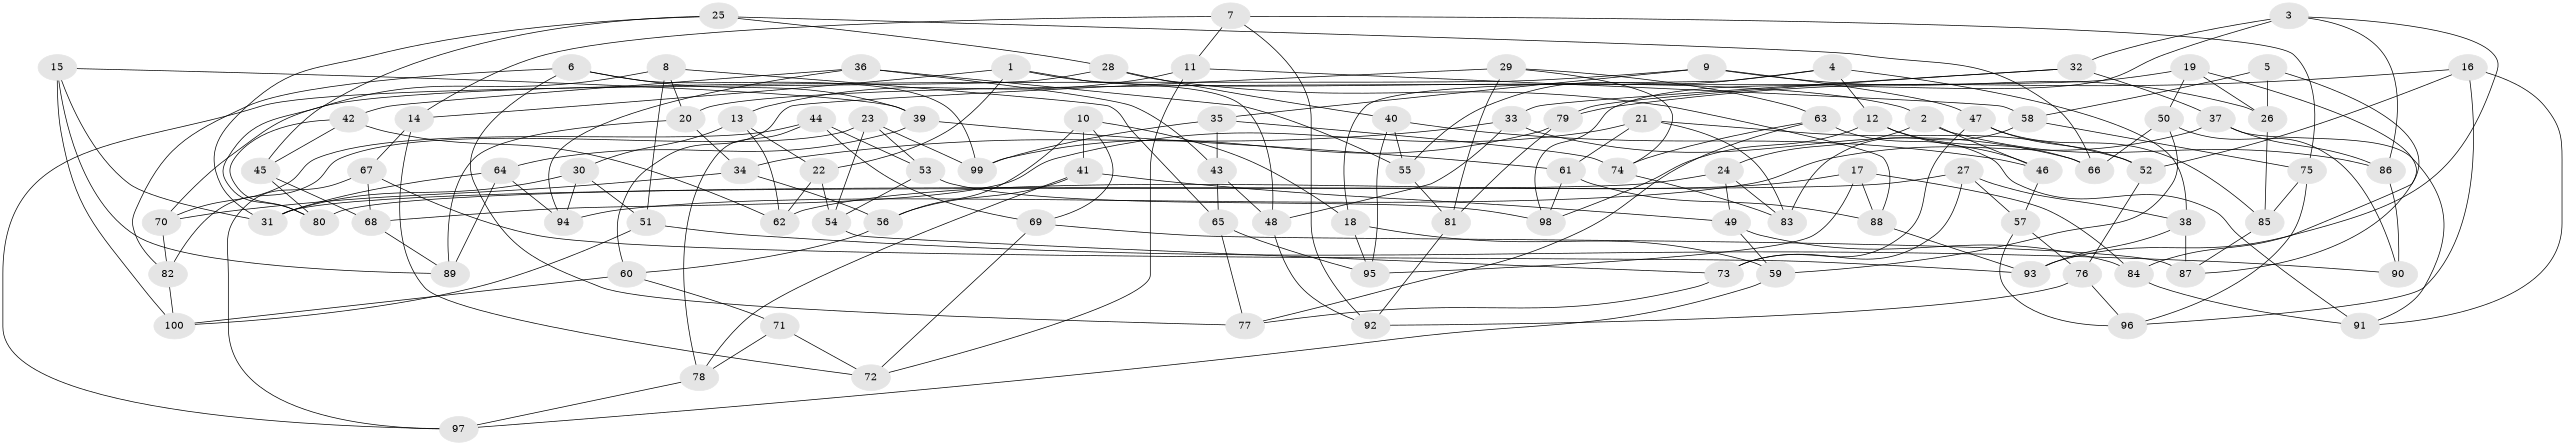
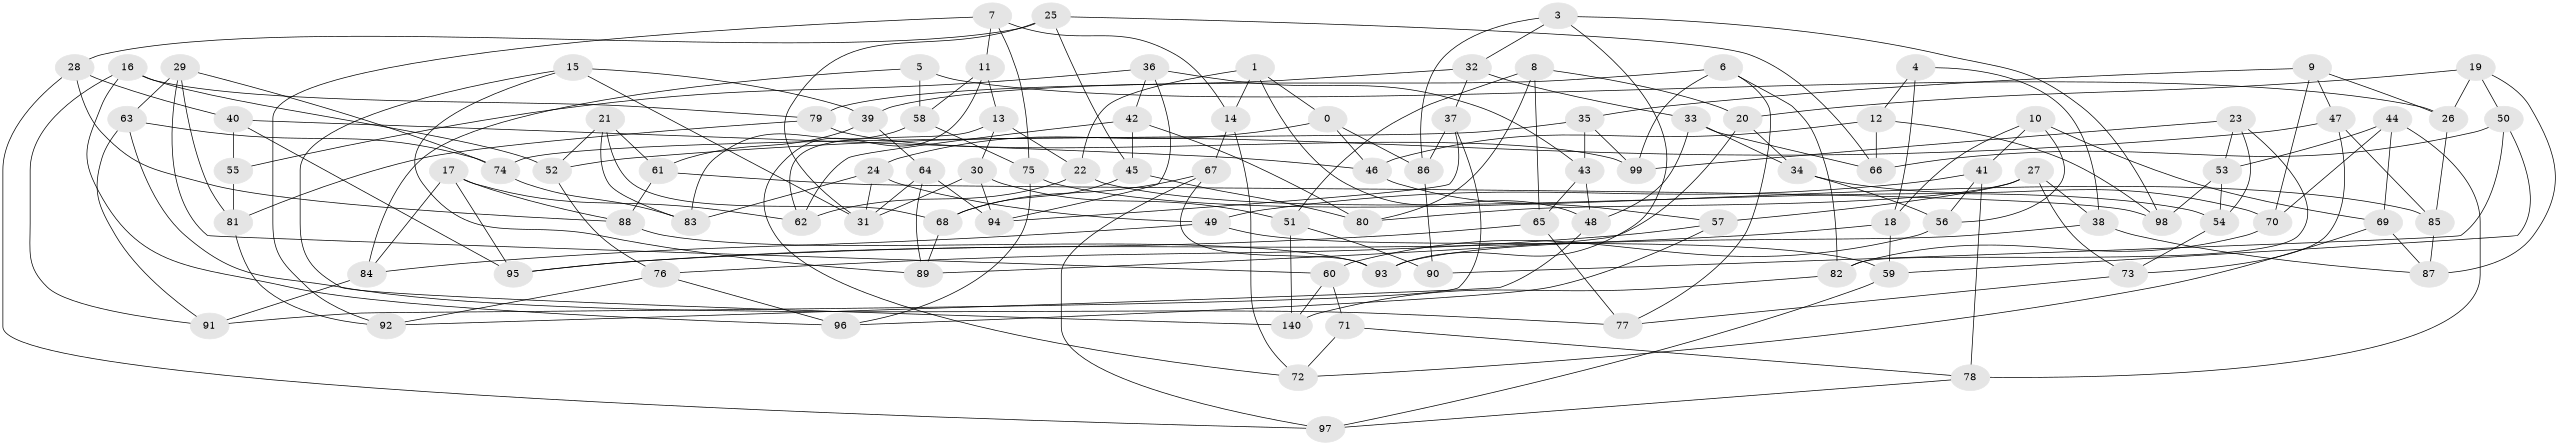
edge "4" -- "55": removed
node "2": label "2" -> "0"
node "100": label "100" -> "140"
